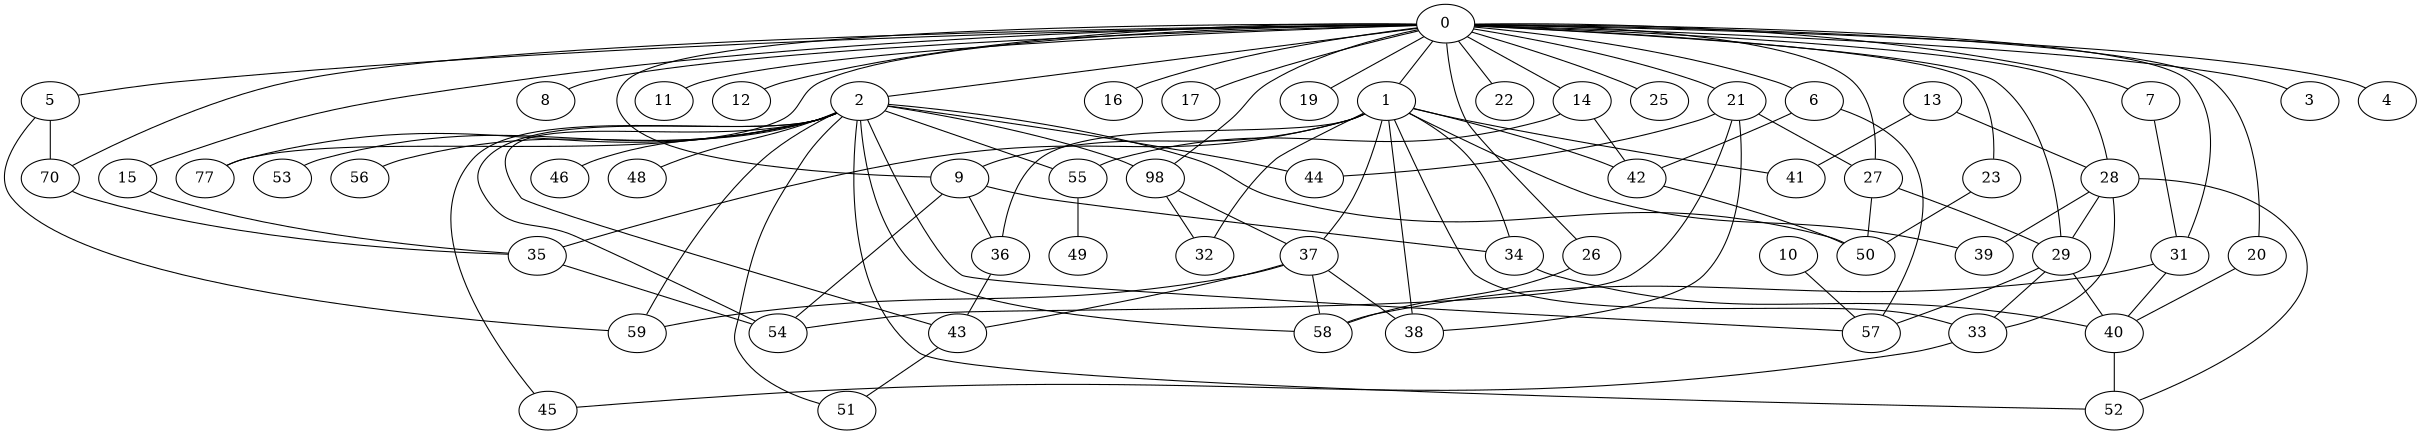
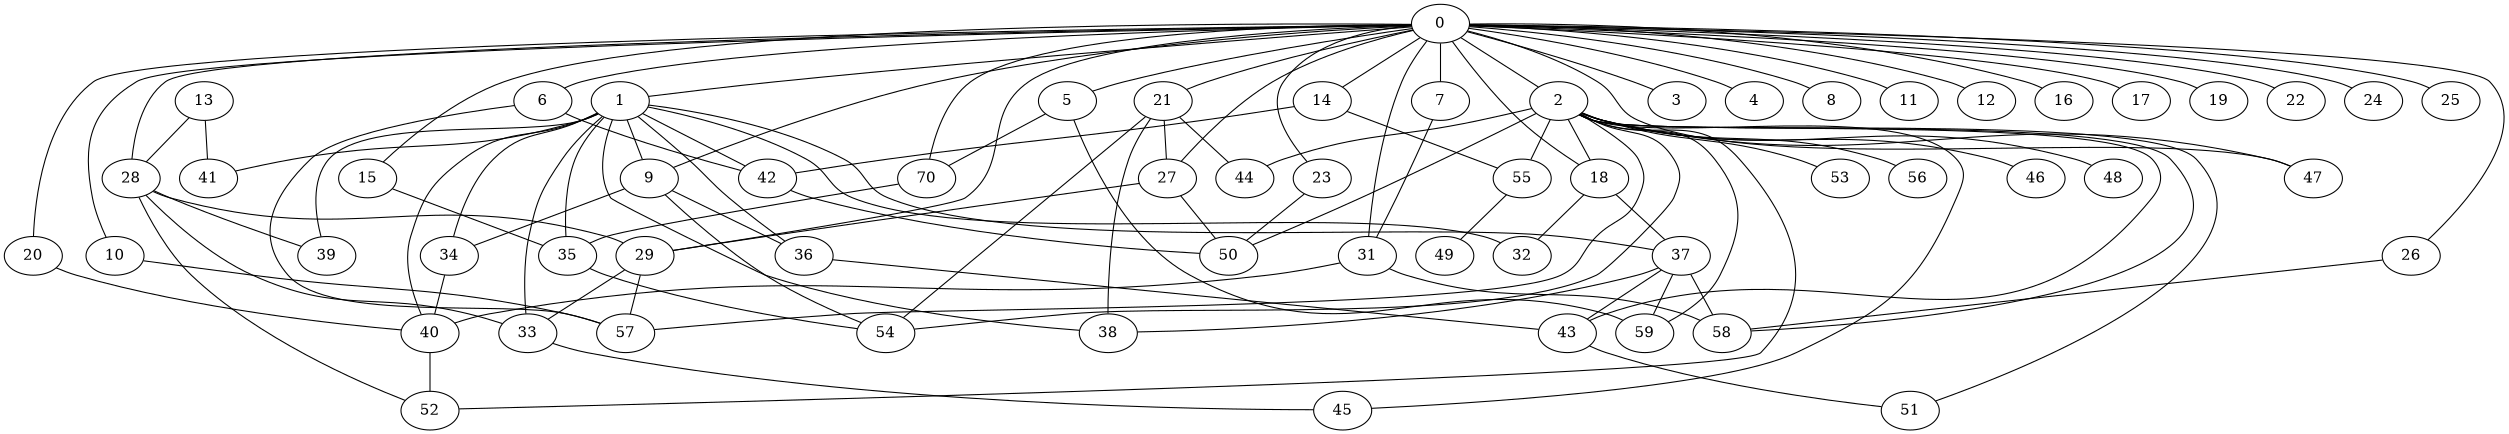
edge "0" -- "10": added
node "24": added
node "77": label "77" -> "47"
node "98": label "98" -> "18"
edge "29" -- "40": now "1" -- "40"
